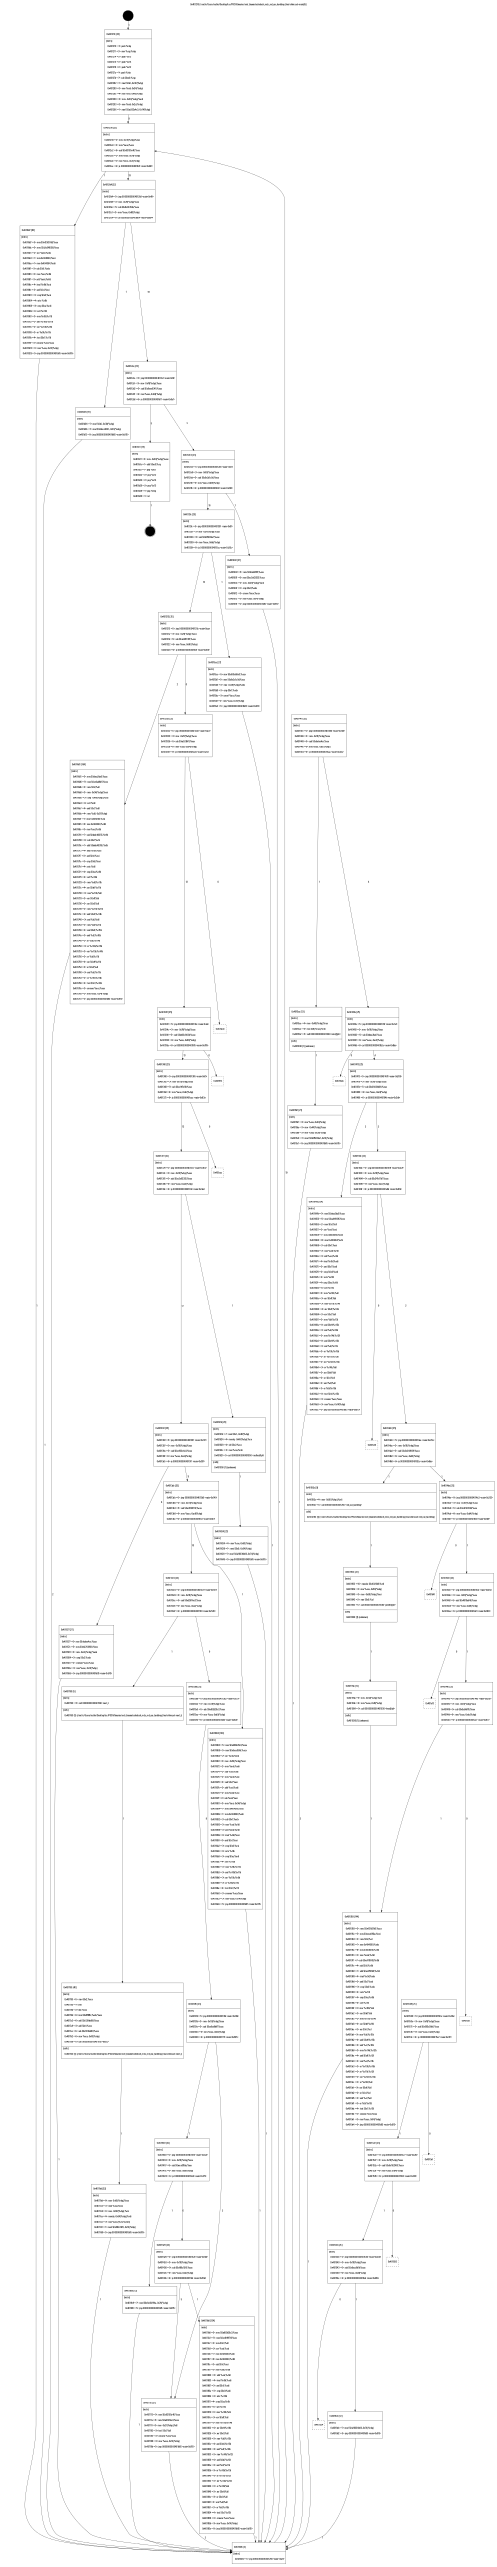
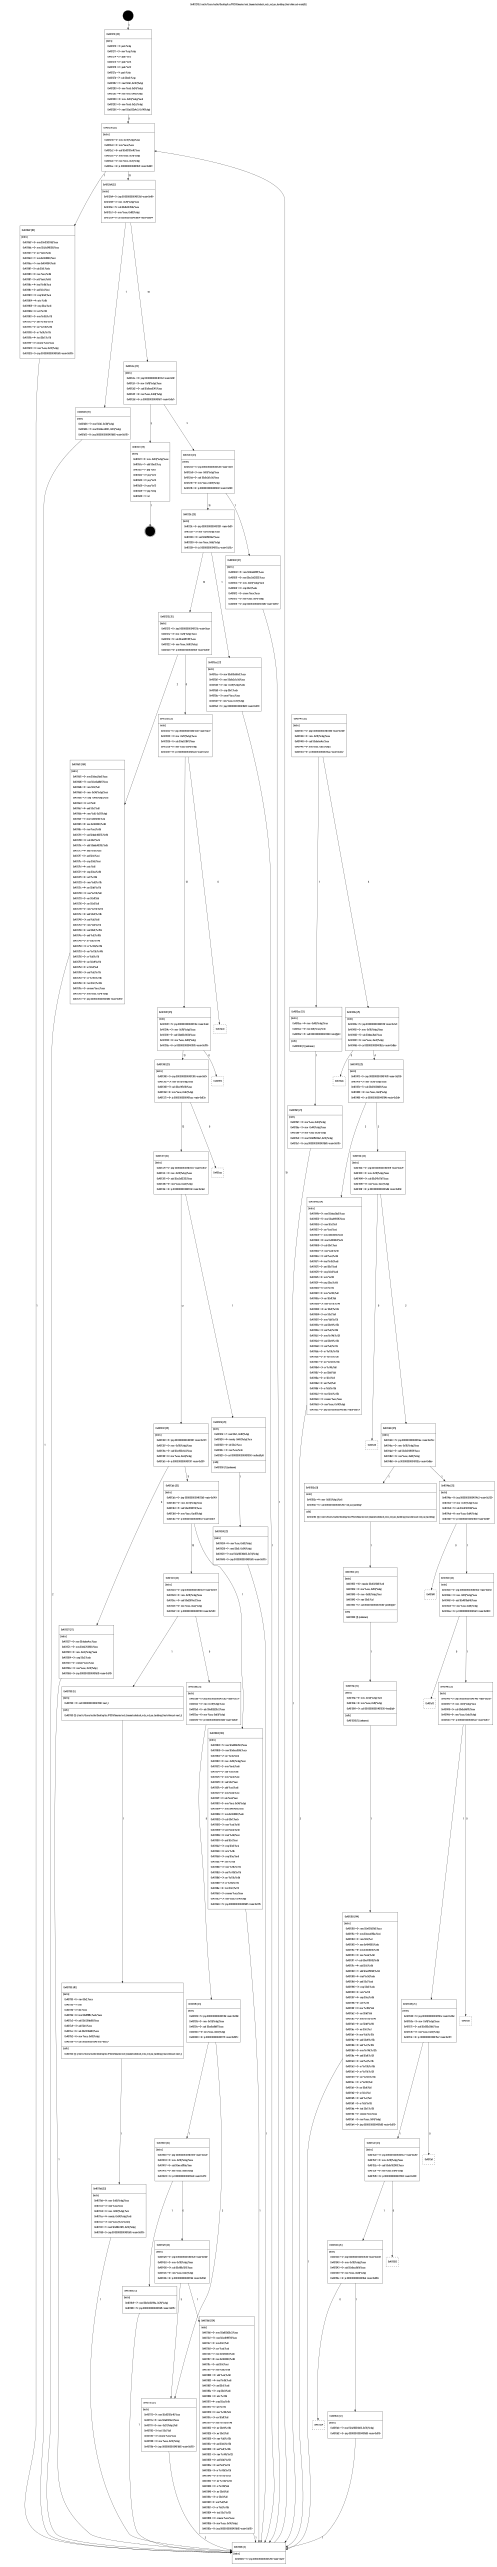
edge "0x4014f0 [25]" -> "0x401959 [144]": now "0x4014f0 [25]" -> "0x401509 [25]"
